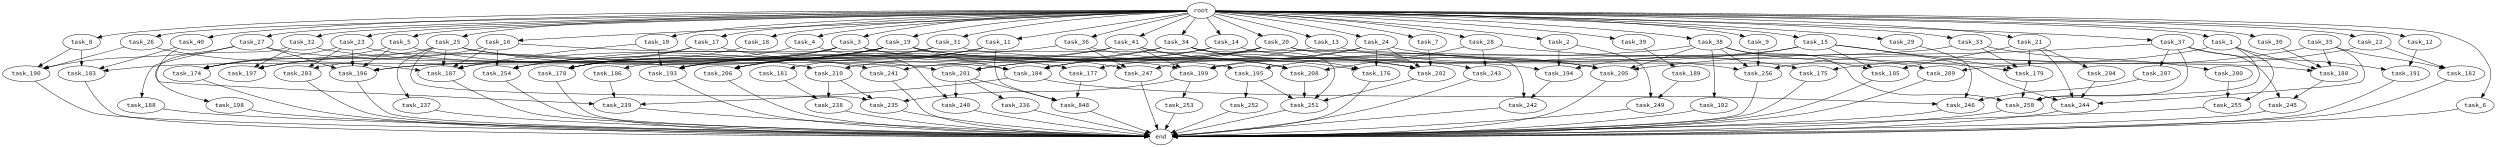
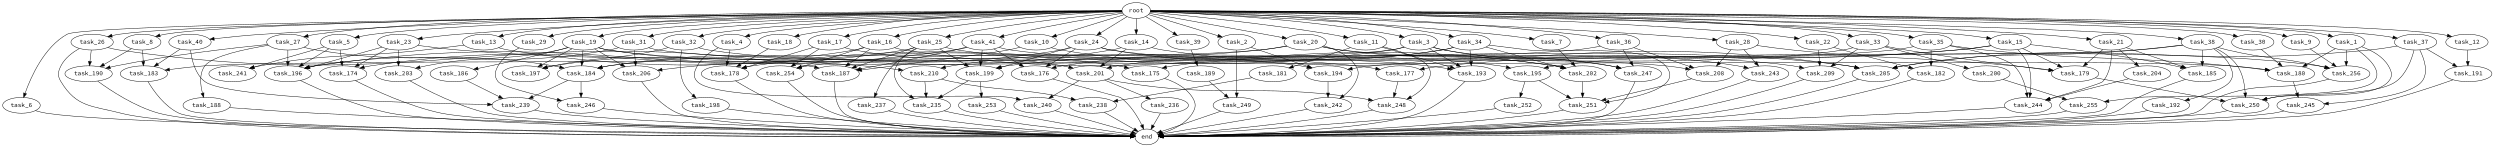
edge "root" -> "task_35": added
edge "task_33" -> "task_209": added
node "task_207": removed
node "task_848": label "task_848" -> "task_248"
edge "task_241" -> "end": now "task_26" -> "end"
